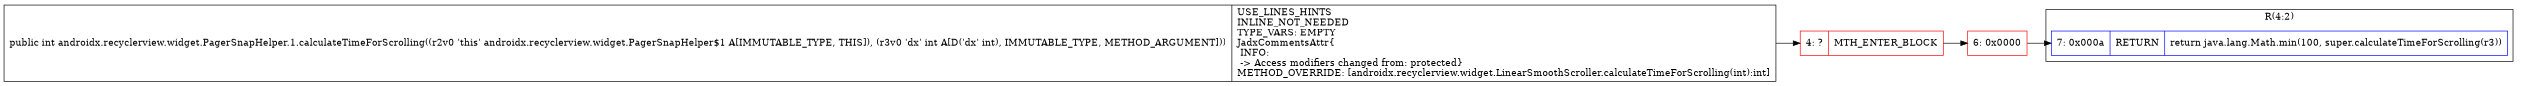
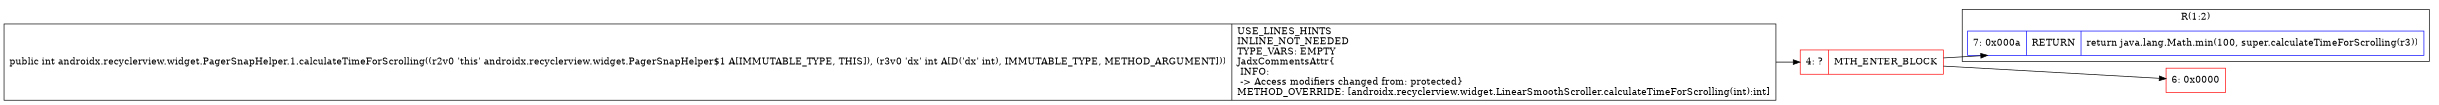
cluster "R(4:2)": label "R(4:2)" -> "R(1:2)"
edge "6: 0x0000" -> "7: 0x000a": now "4: ?" -> "7: 0x000a"
